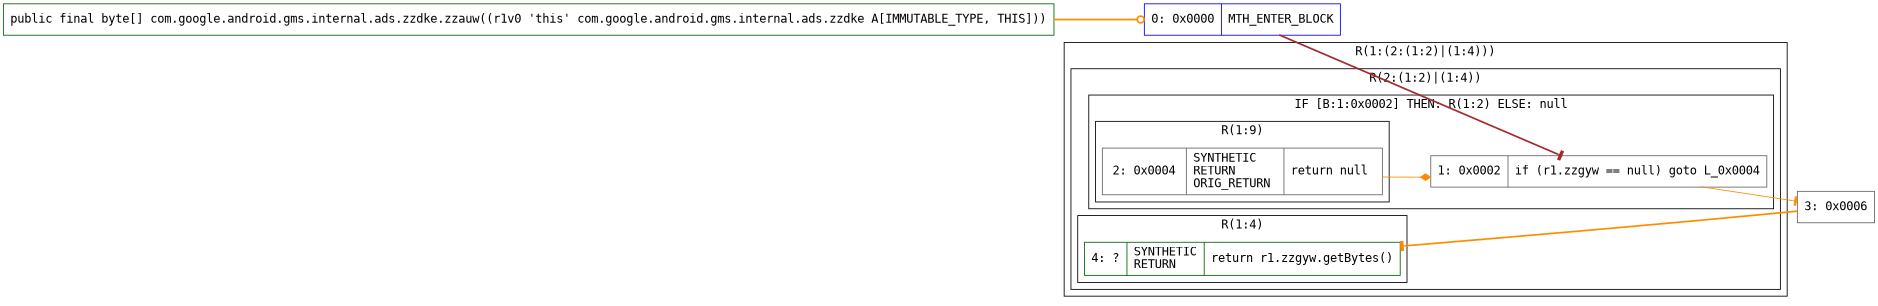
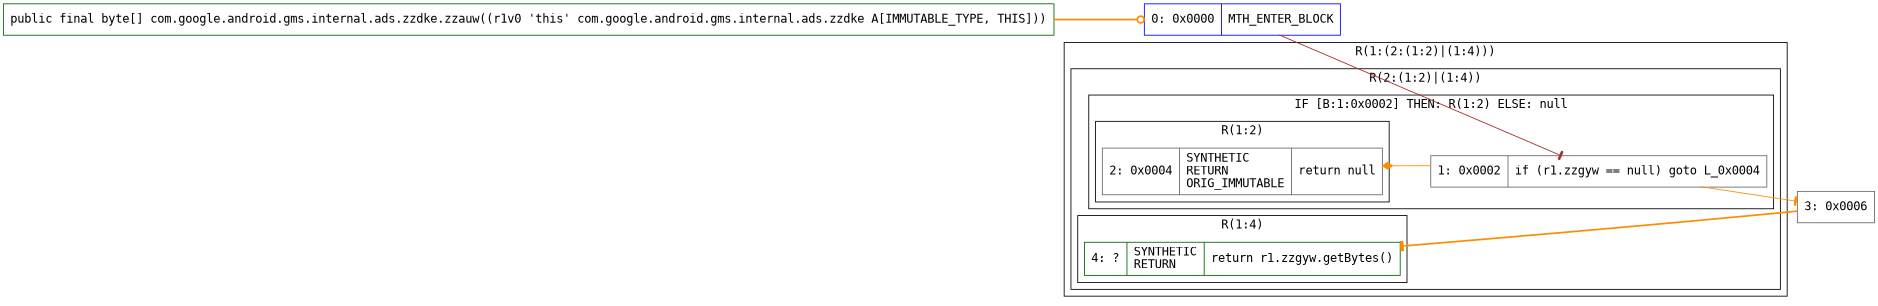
edge "0: 0x0000" -> "1: 0x0002": style bold -> solid
cluster "R(1:9)": label "R(1:9)" -> "R(1:2)"
edge "2: 0x0004" -> "1: 0x0002": reversed
node "2: 0x0004": text "ORIG_RETURN" -> "ORIG_IMMUTABLE"
